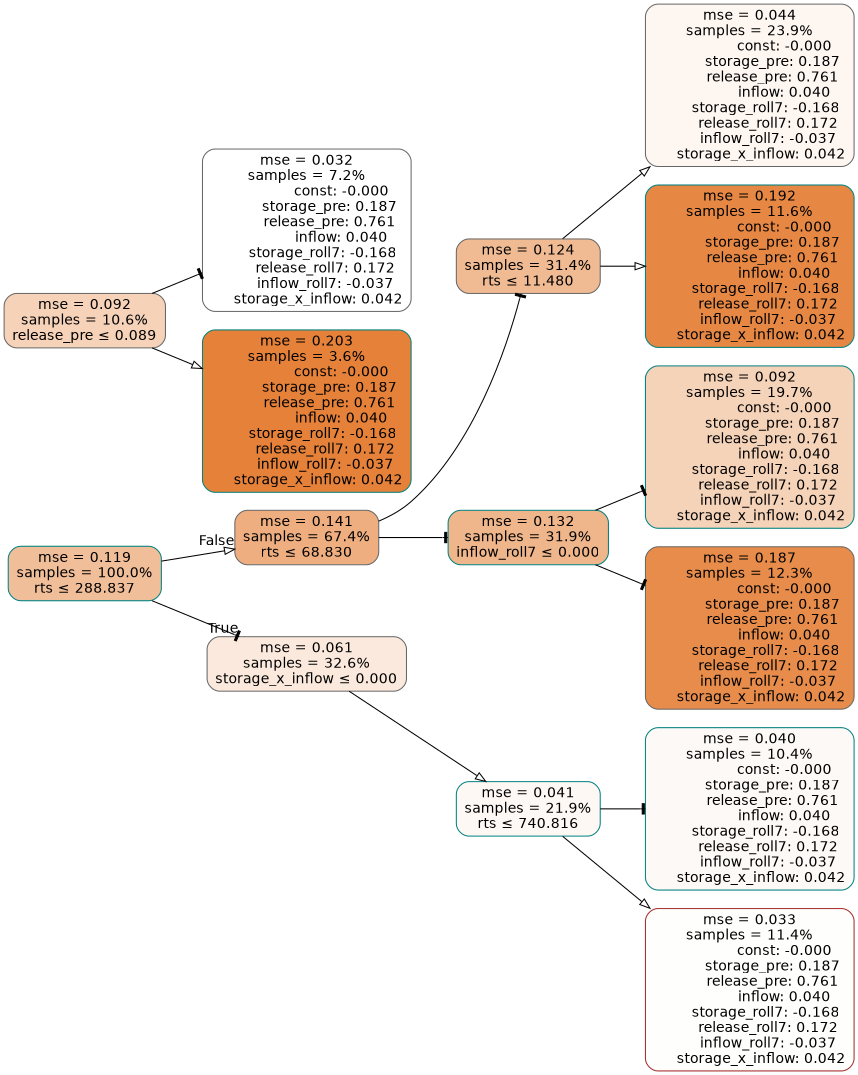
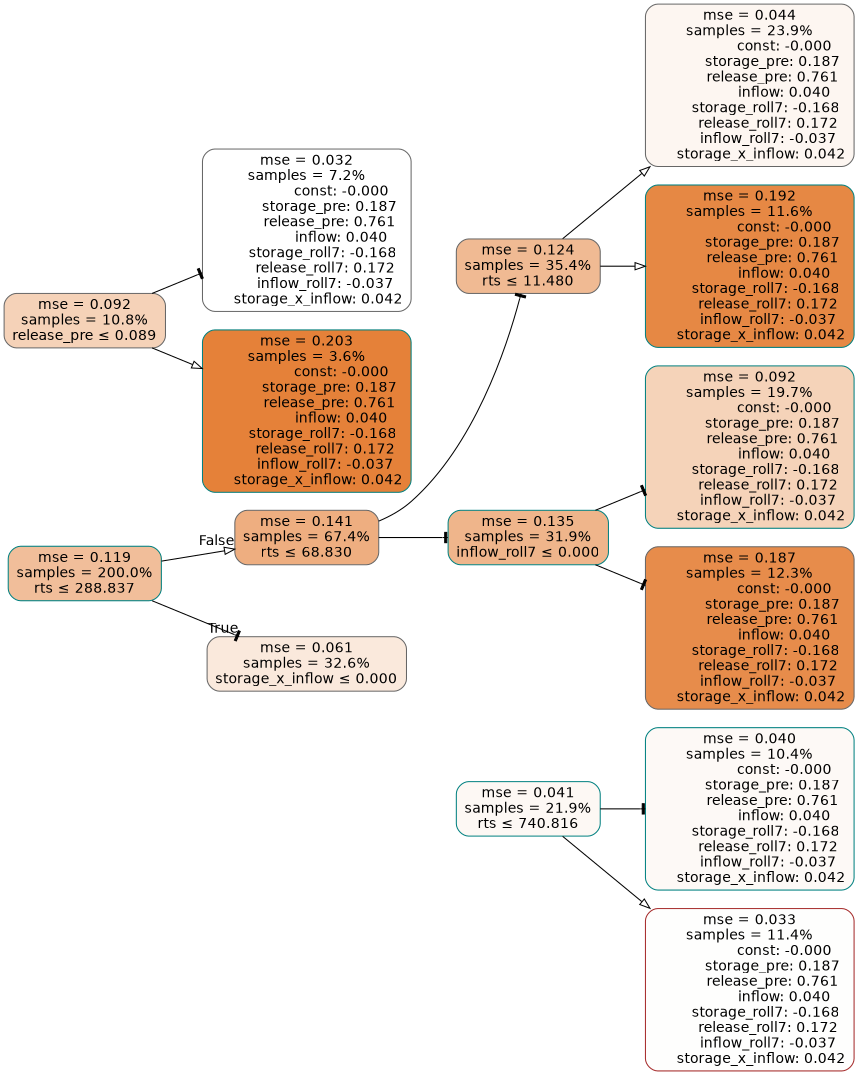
node "mse = 0.124 samples = 31.4% rts ≤ 11.480": label "mse = 0.124 samples = 31.4% rts ≤ 11.480" -> "mse = 0.124 samples = 35.4% rts ≤ 11.480"
node "mse = 0.092 samples = 10.6% release_pre ≤ 0.089": label "mse = 0.092 samples = 10.6% release_pre ≤ 0.089" -> "mse = 0.092 samples = 10.8% release_pre ≤ 0.089"
node "mse = 0.132 samples = 31.9% inflow_roll7 ≤ 0.000": label "mse = 0.132 samples = 31.9% inflow_roll7 ≤ 0.000" -> "mse = 0.135 samples = 31.9% inflow_roll7 ≤ 0.000"
node "mse = 0.119 samples = 100.0% rts ≤ 288.837": label "mse = 0.119 samples = 100.0% rts ≤ 288.837" -> "mse = 0.119 samples = 200.0% rts ≤ 288.837"
edge "mse = 0.061 samples = 32.6% storage_x_inflow ≤ 0.000" -> "mse = 0.041 samples = 21.9% rts ≤ 740.816": removed
